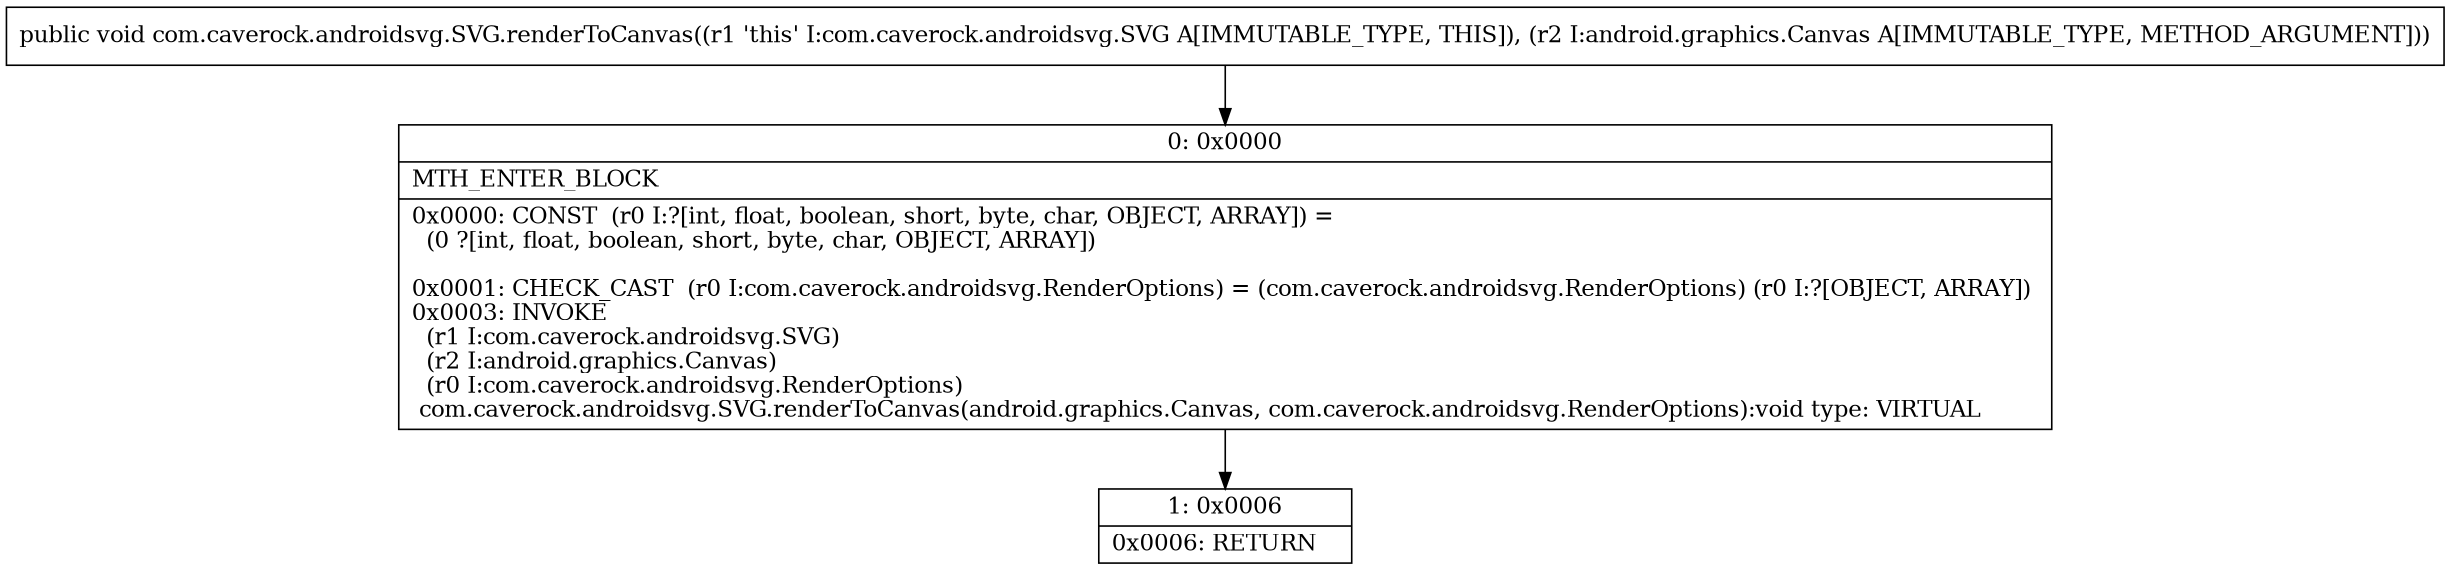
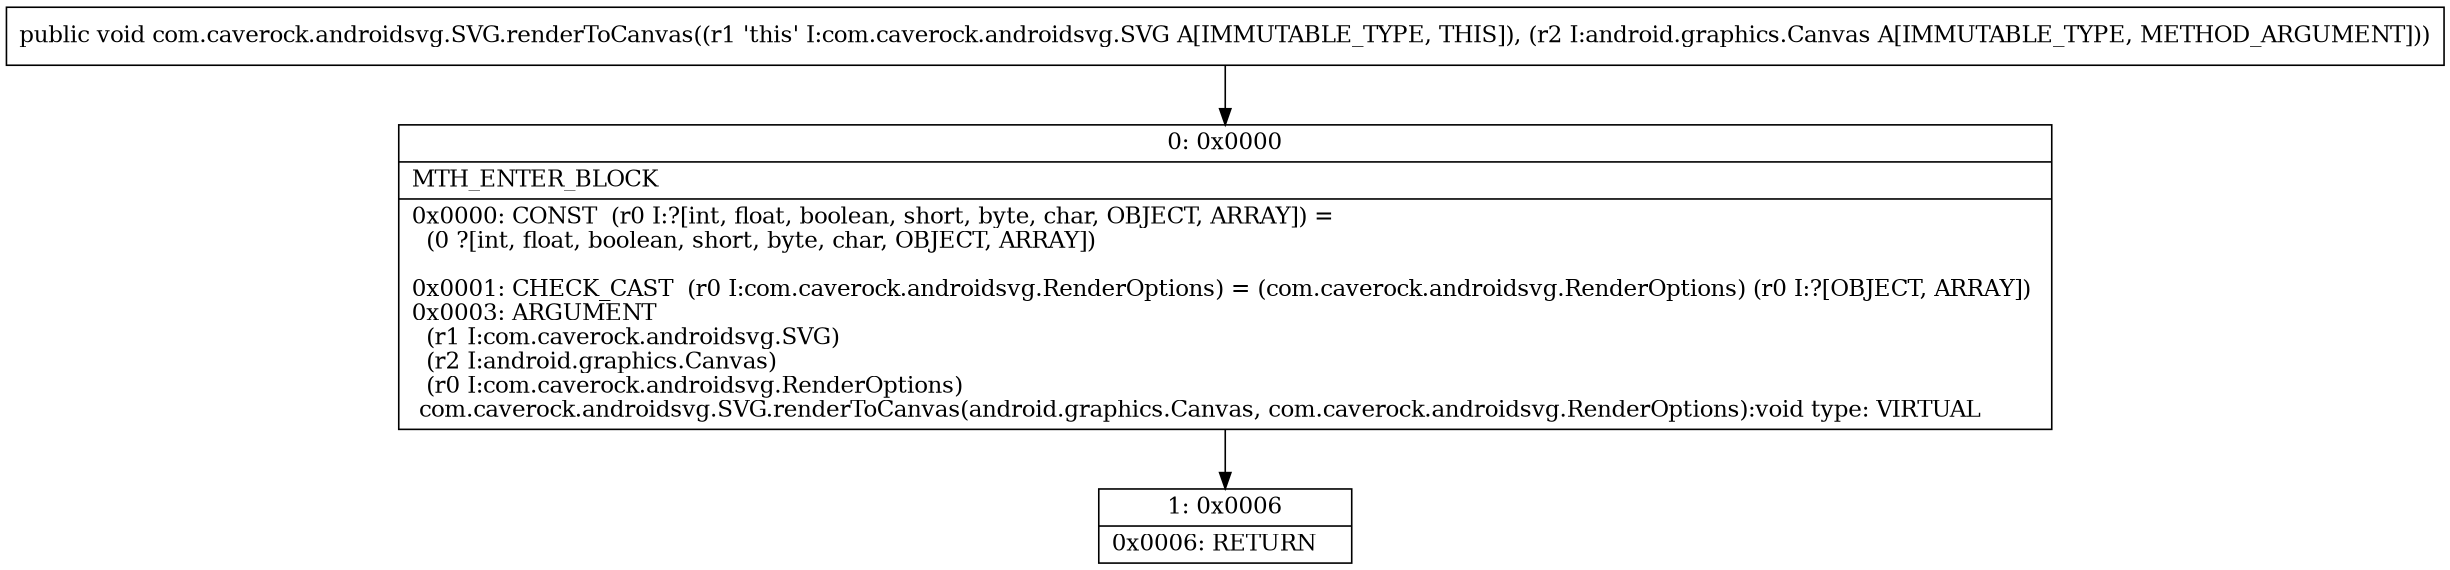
node "0: 0x0000": text "0x0003: INVOKE" -> "0x0003: ARGUMENT"
